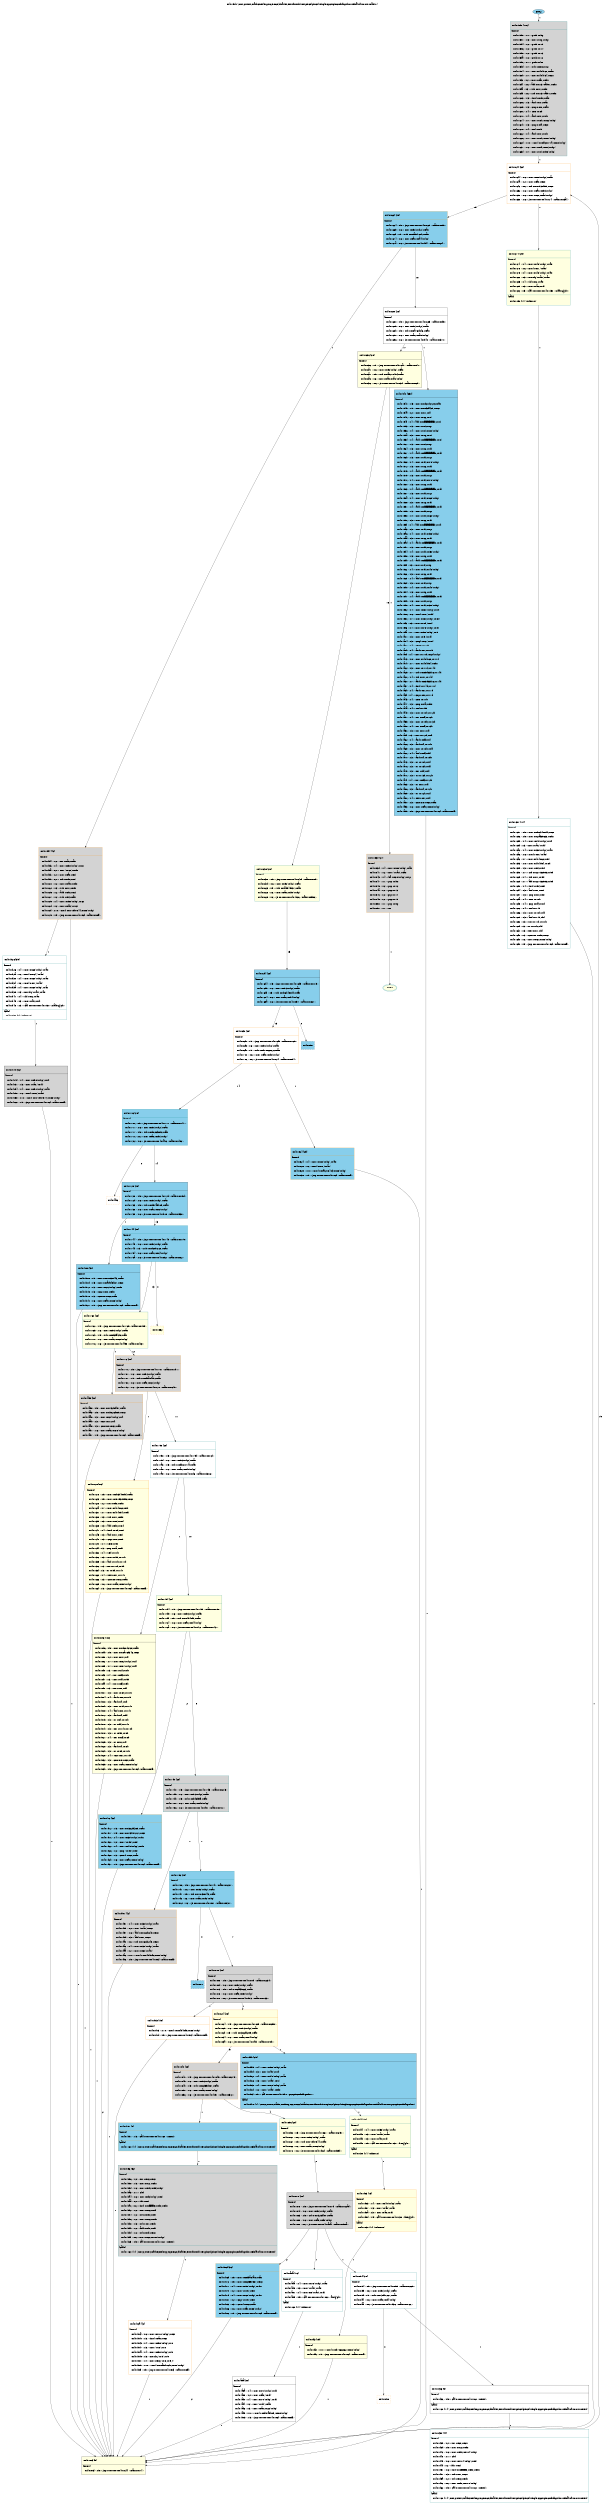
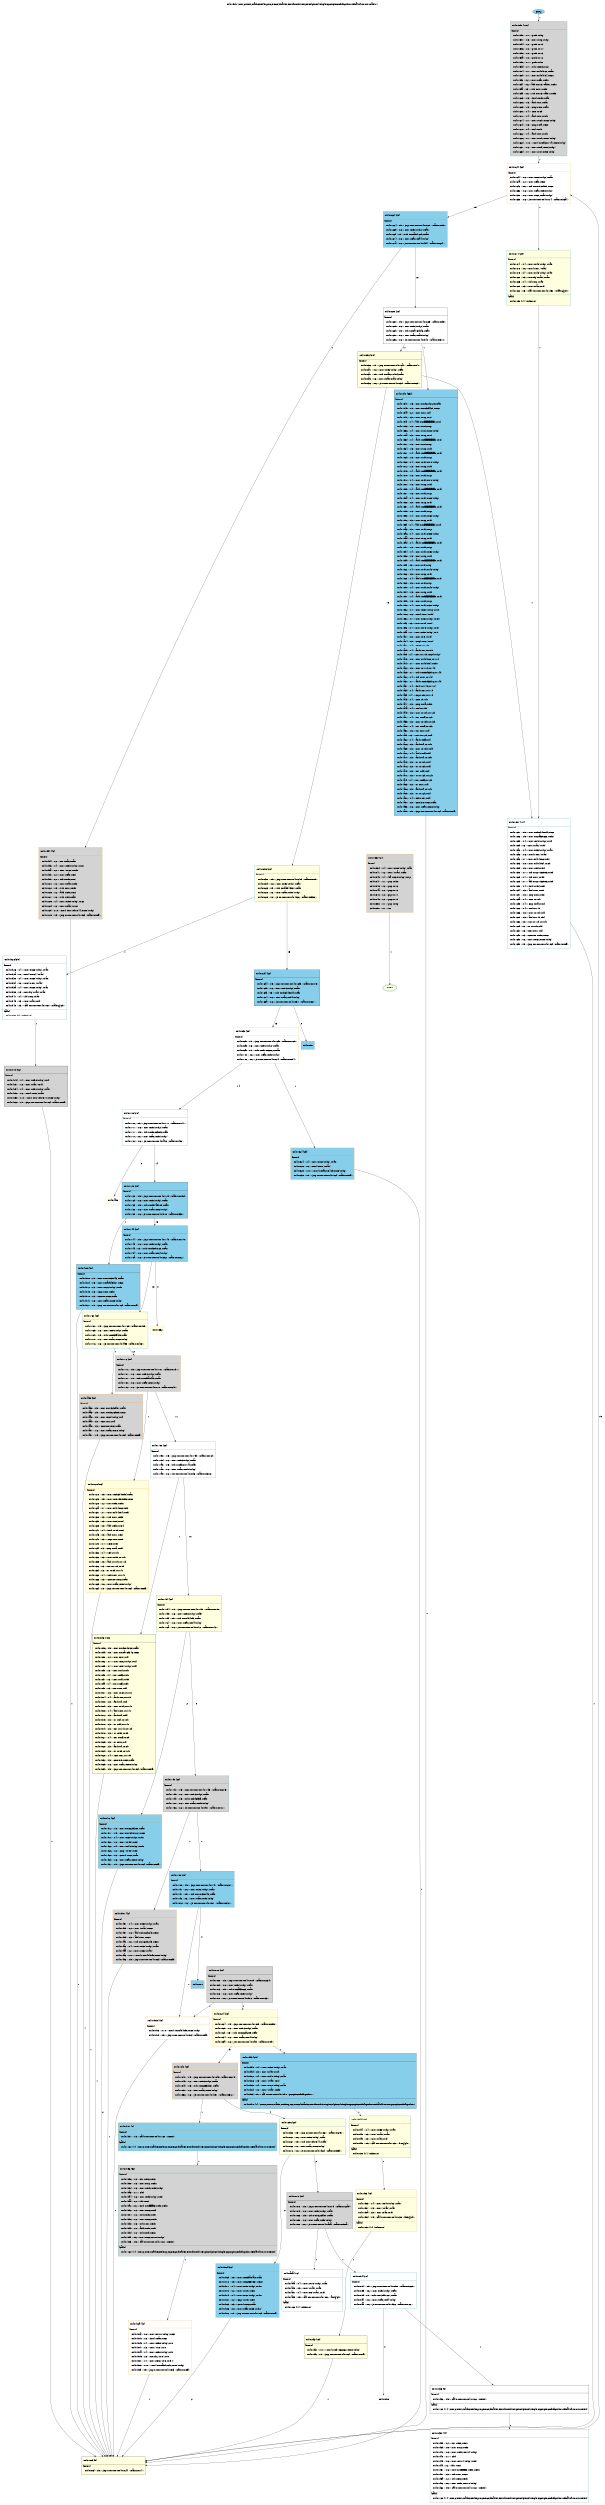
edge "0x40169c [28]" -> "0x401e3d [21]": now "0x40169c [28]" -> "0x401c91 [114]"
edge "0x401bf4 [42]" -> "0x401b26 [39]": now "0x4016b8 [28]" -> "0x401b26 [39]"
node "0x40170c [28]": fillcolor skyblue -> white
edge "0x4017ec [28]" -> "0x401808 [28]": now "0x4017ec [28]" -> "0x401d03 [15]"
edge "0x401878 [28]" -> "0x401b6d [36]": now "0x40185c [28]" -> "0x401b6d [36]"
node "0x401aea [30]": removed
